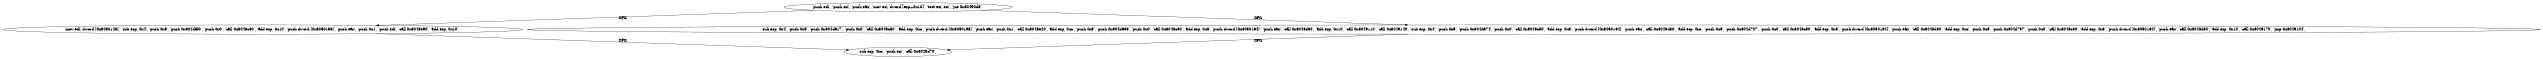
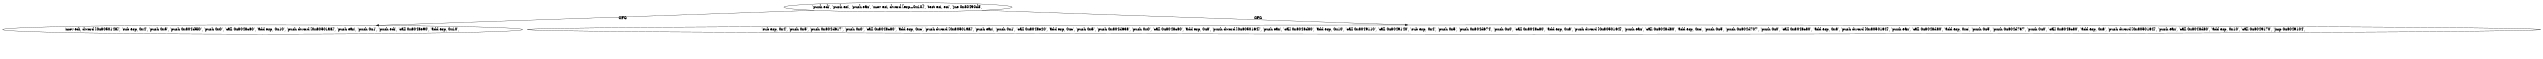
node "'sub esp, 0xc', 'push esi', 'call 0x8048d70',": removed
